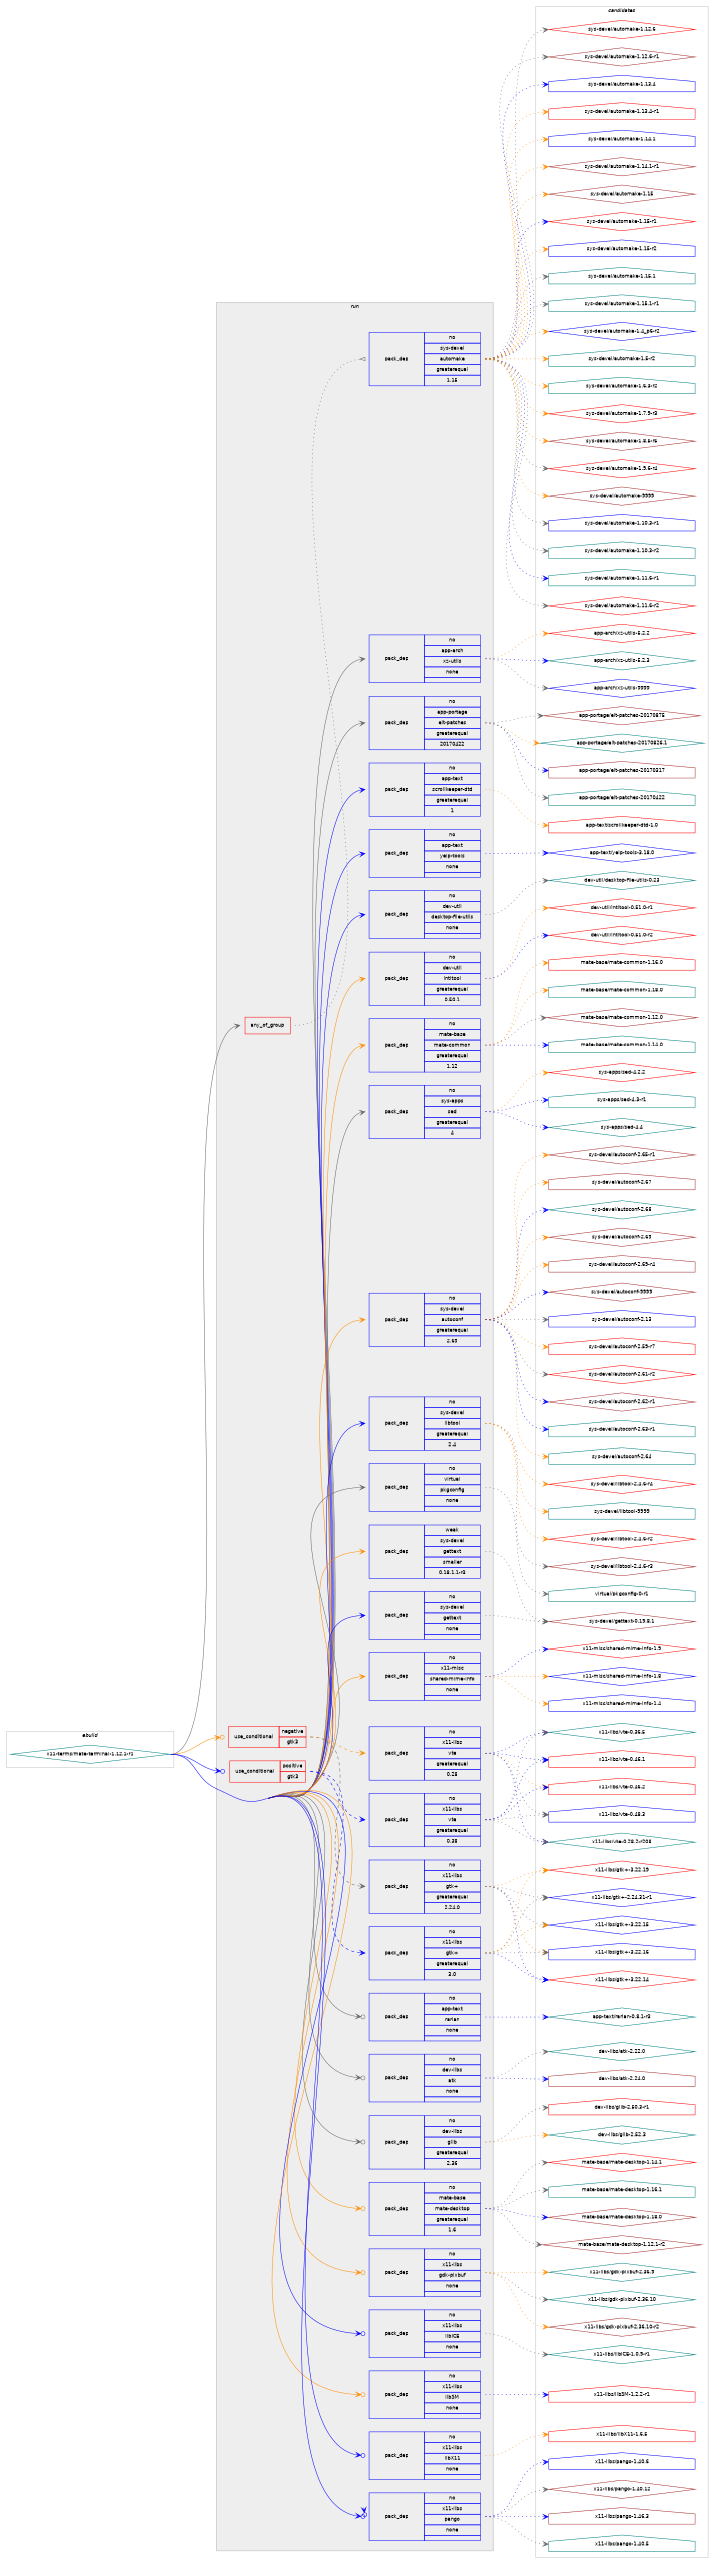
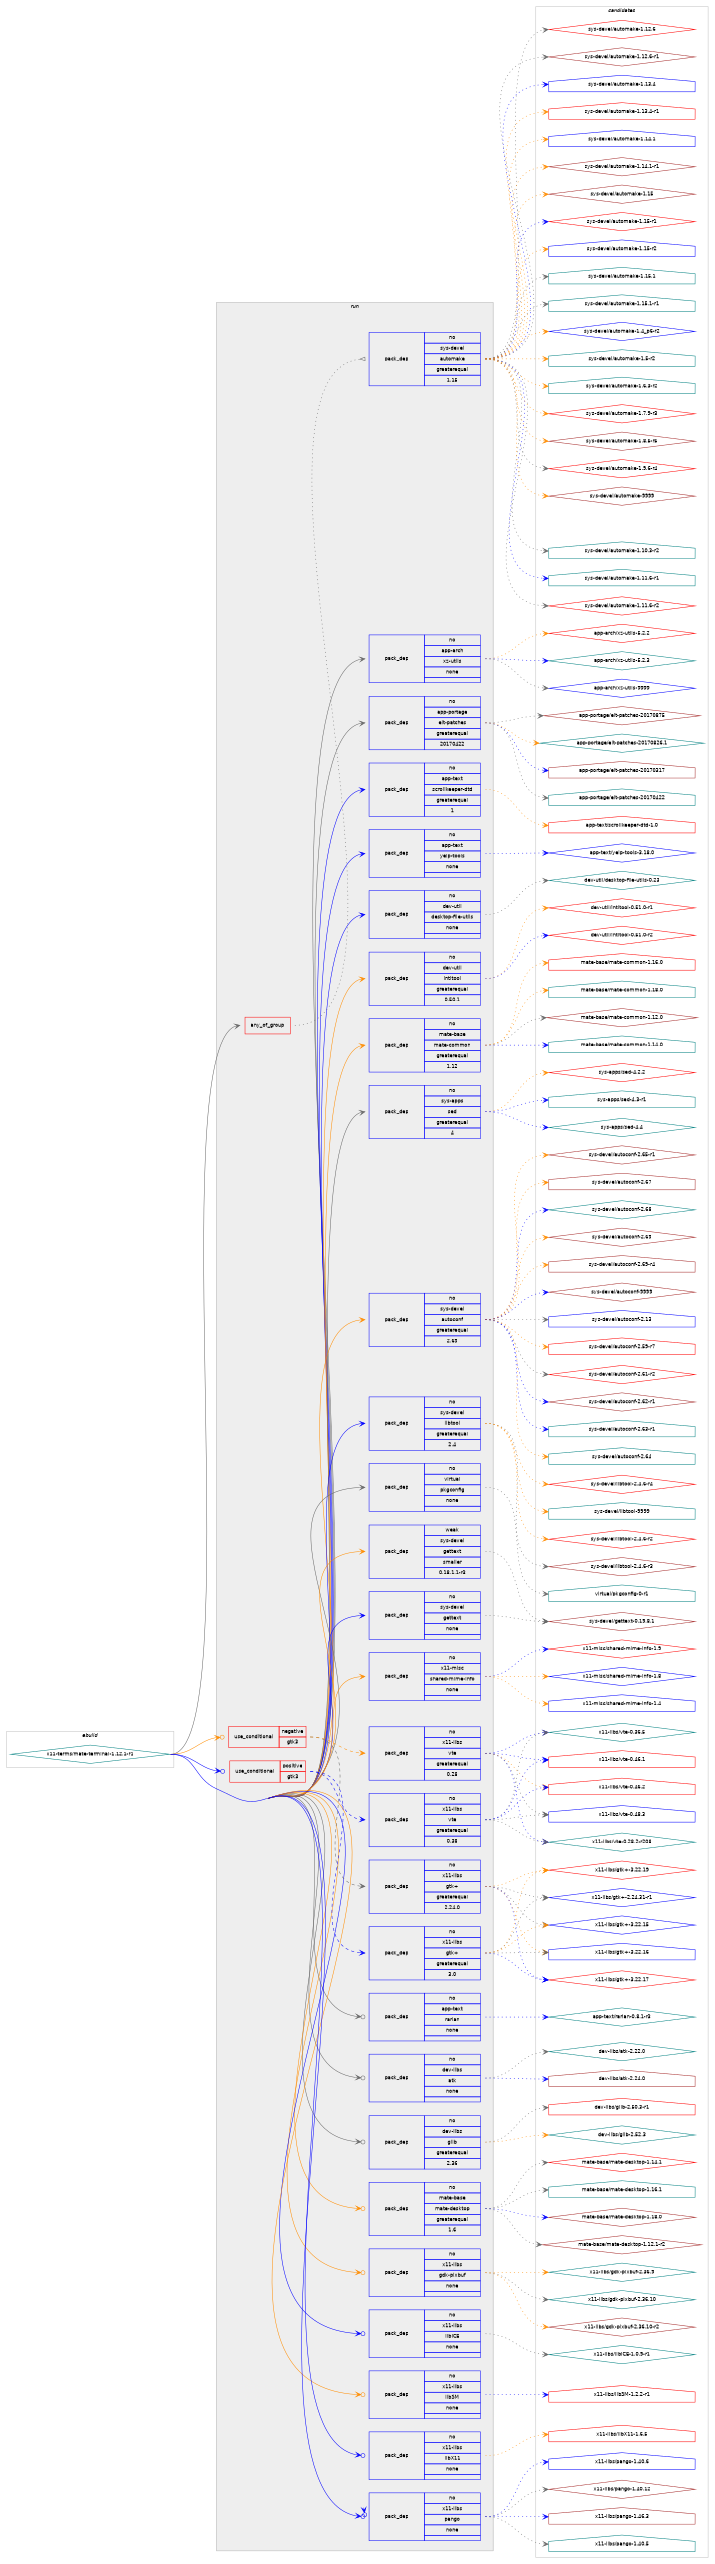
node "sys-devel/automake-1.10.3-r1": removed
node "x11-libs/gtk+-3.22.14": label "x11-libs/gtk+-3.22.14" -> "x11-libs/gtk+-3.22.17"
